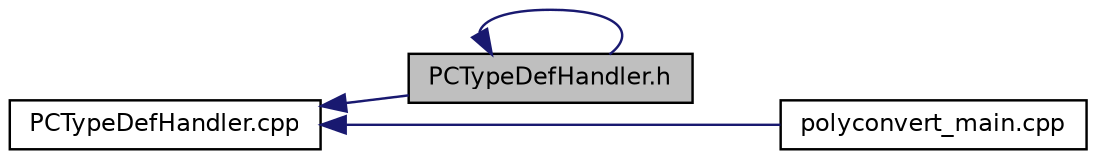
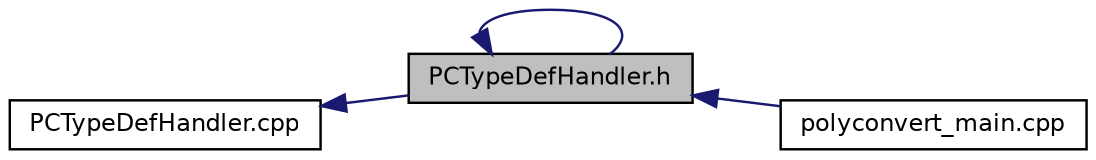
edge "polyconvert_main.cpp" -> "PCTypeDefHandler.cpp": now "polyconvert_main.cpp" -> "PCTypeDefHandler.h"
